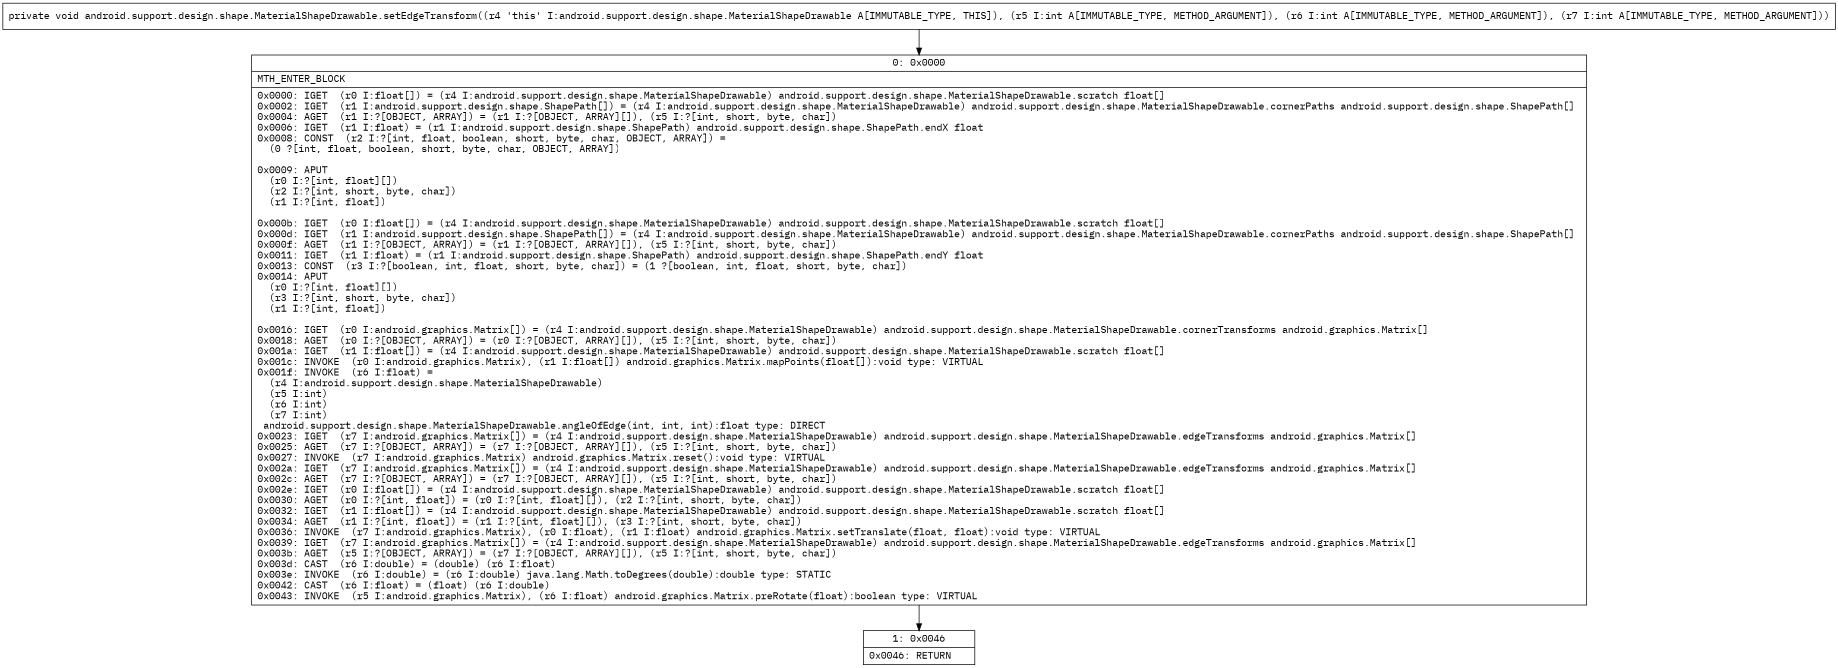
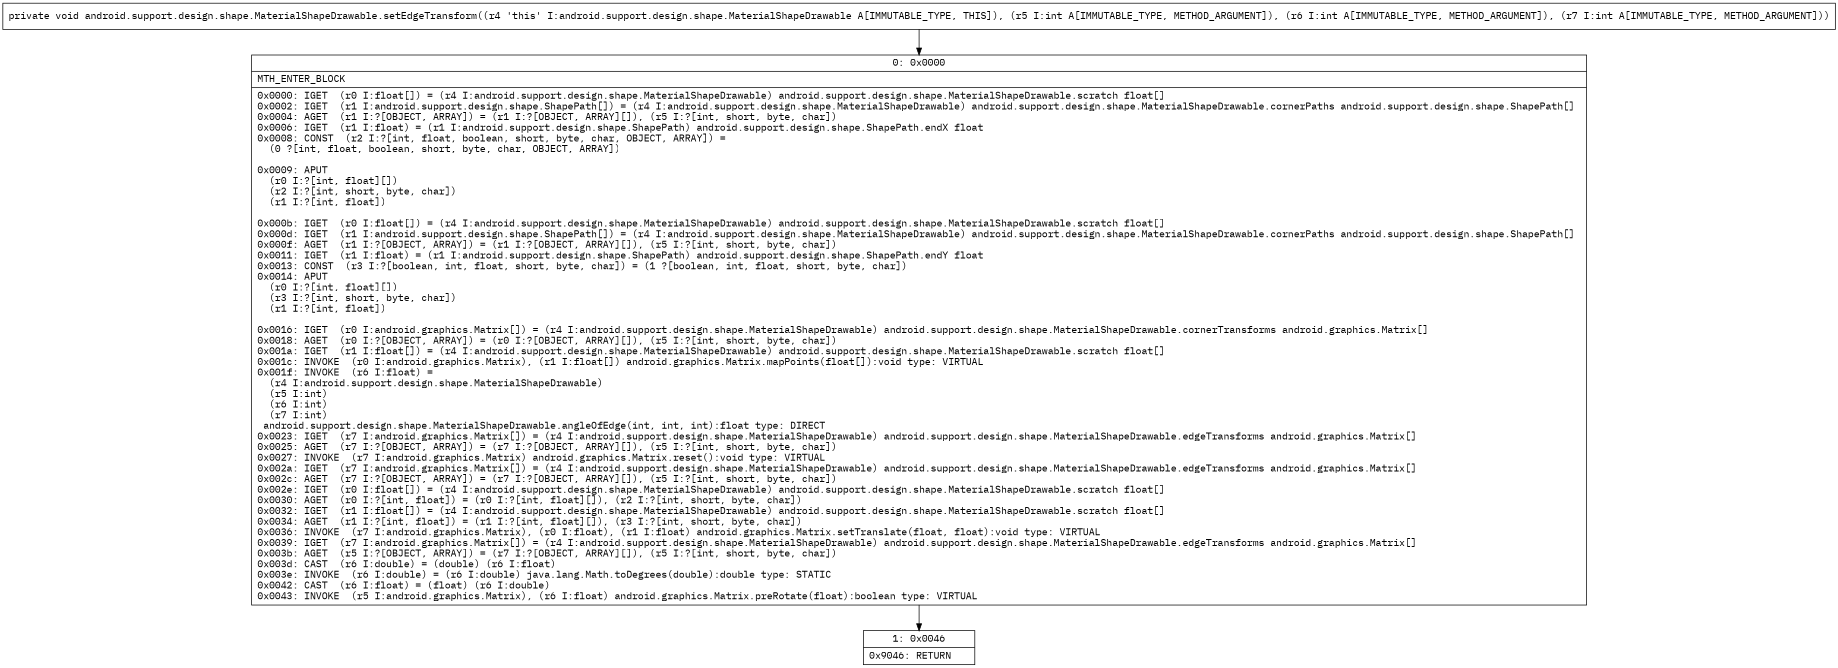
node "1: 0x0046": text "0x0046: RETURN" -> "0x9046: RETURN"
